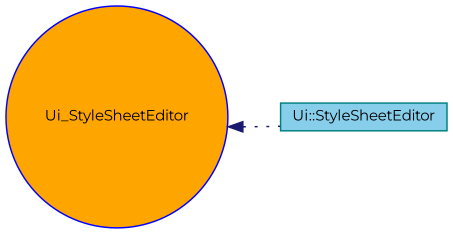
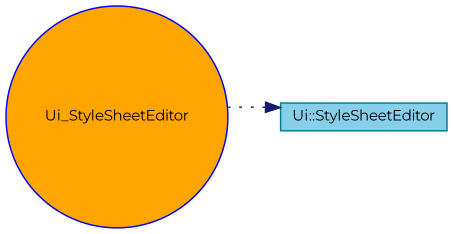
edge "Ui::StyleSheetEditor" -> "Ui_StyleSheetEditor": reversed
